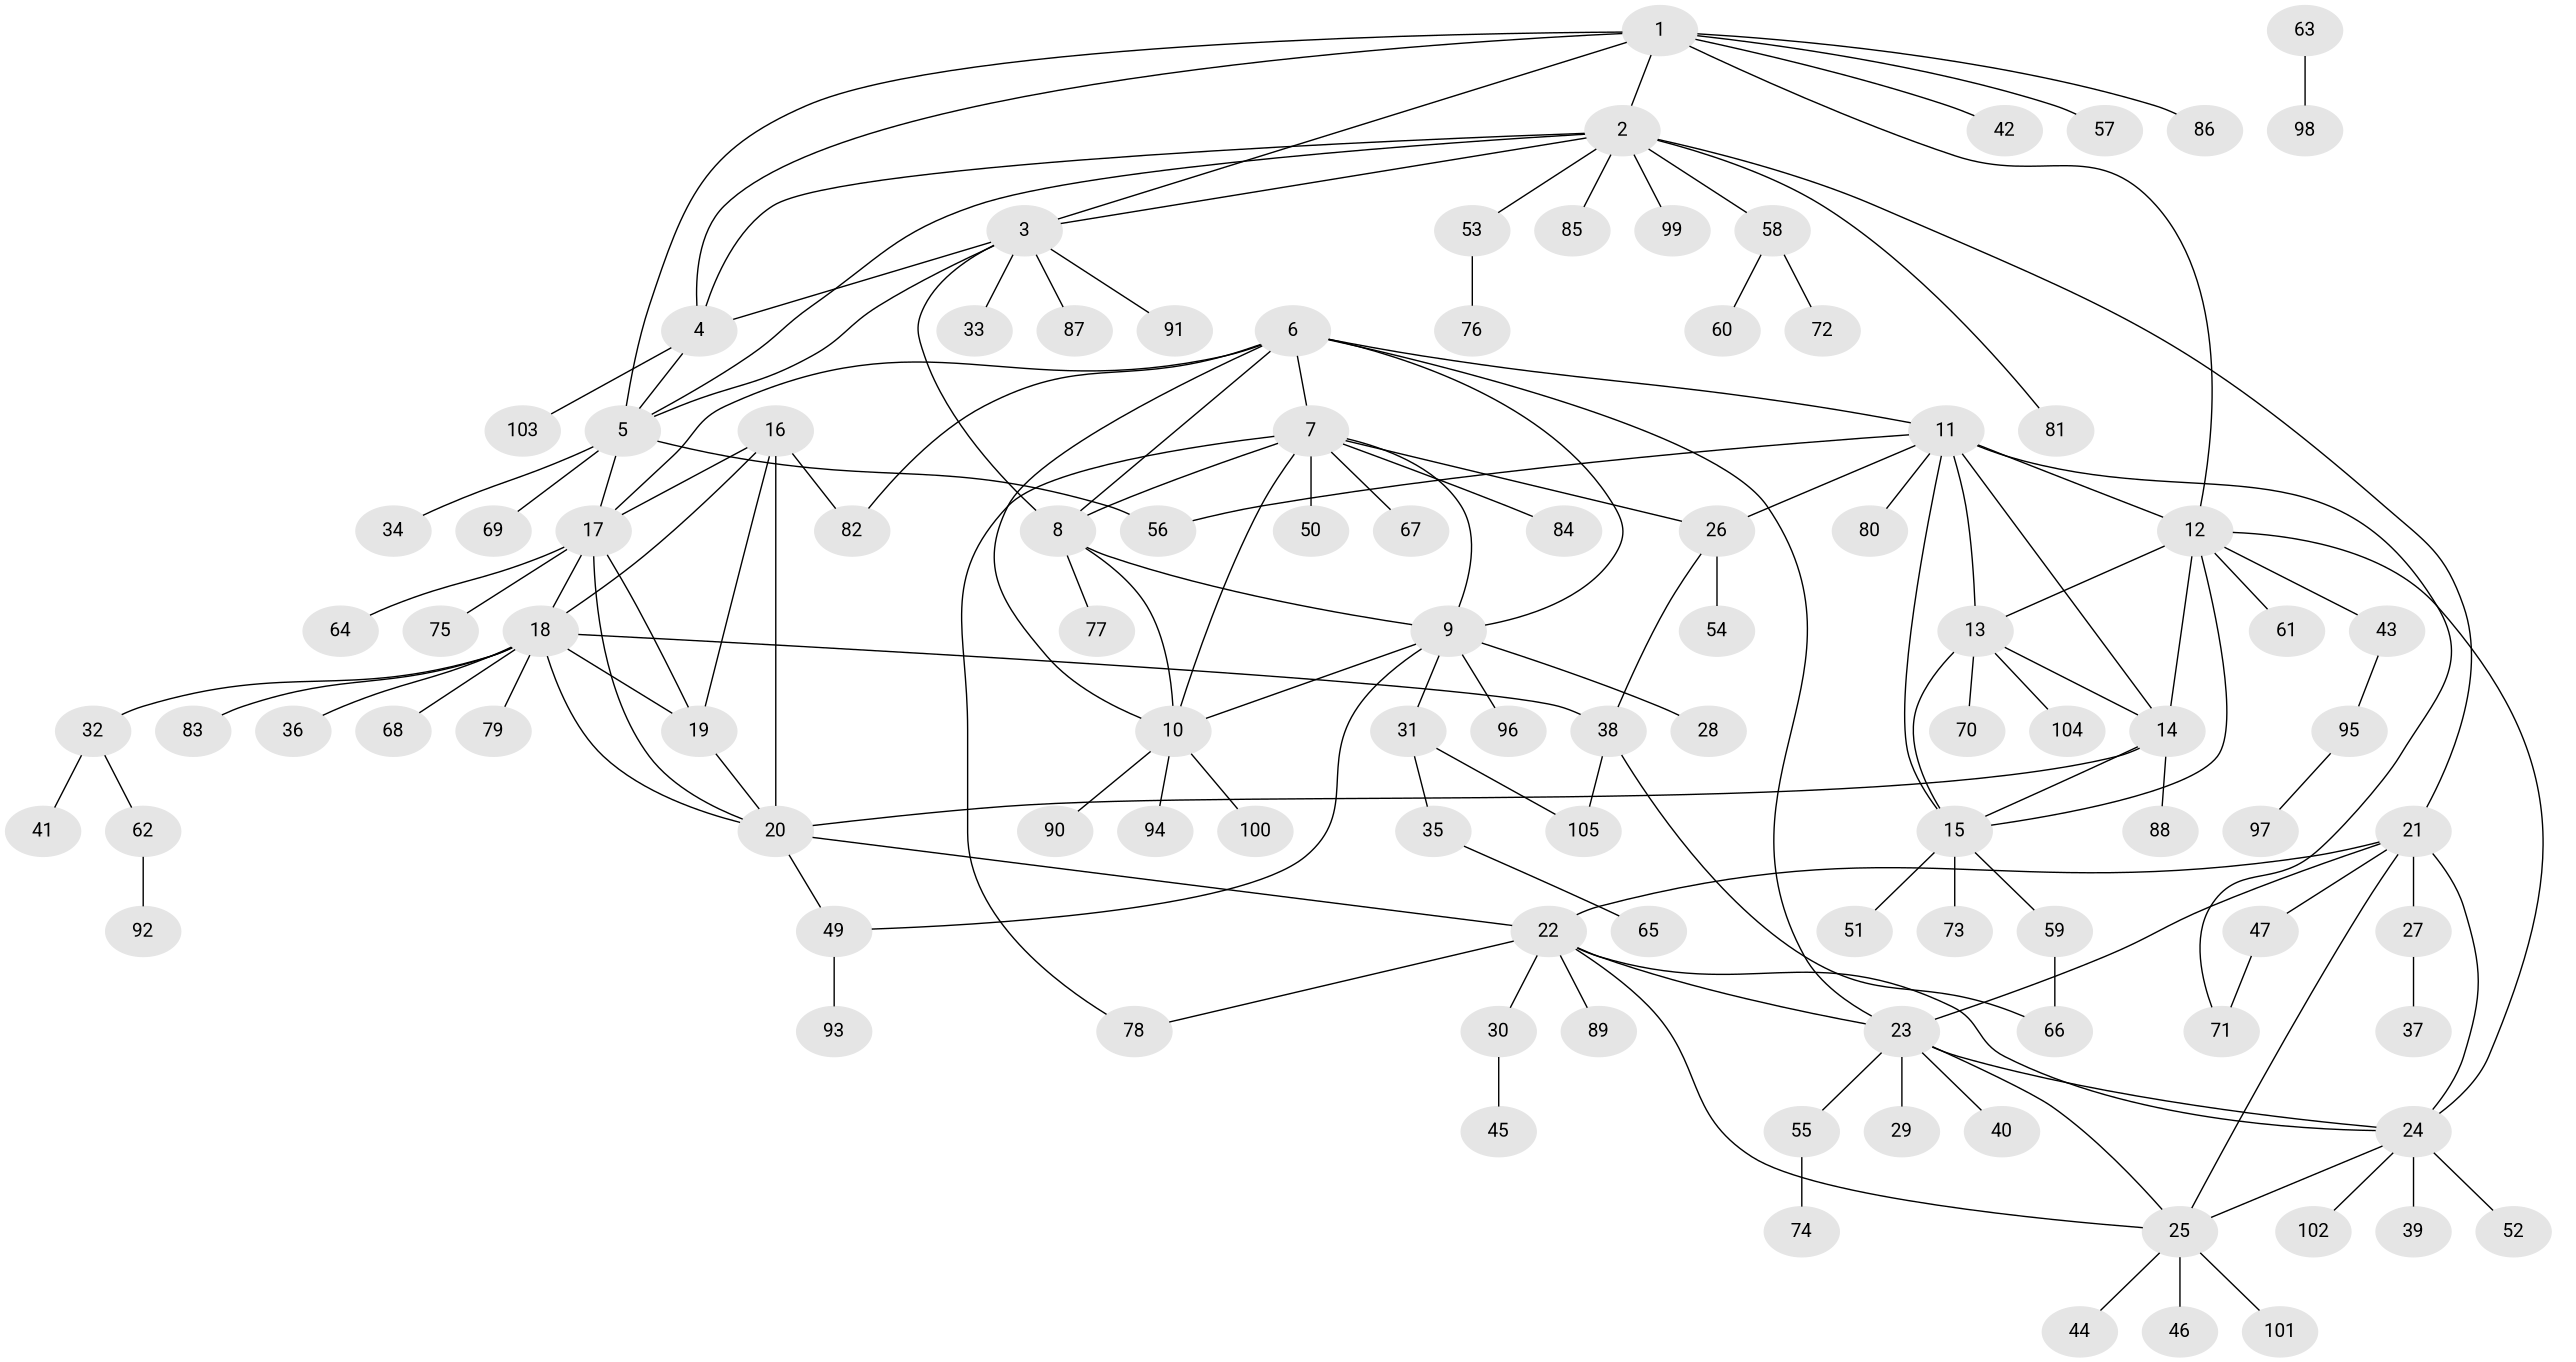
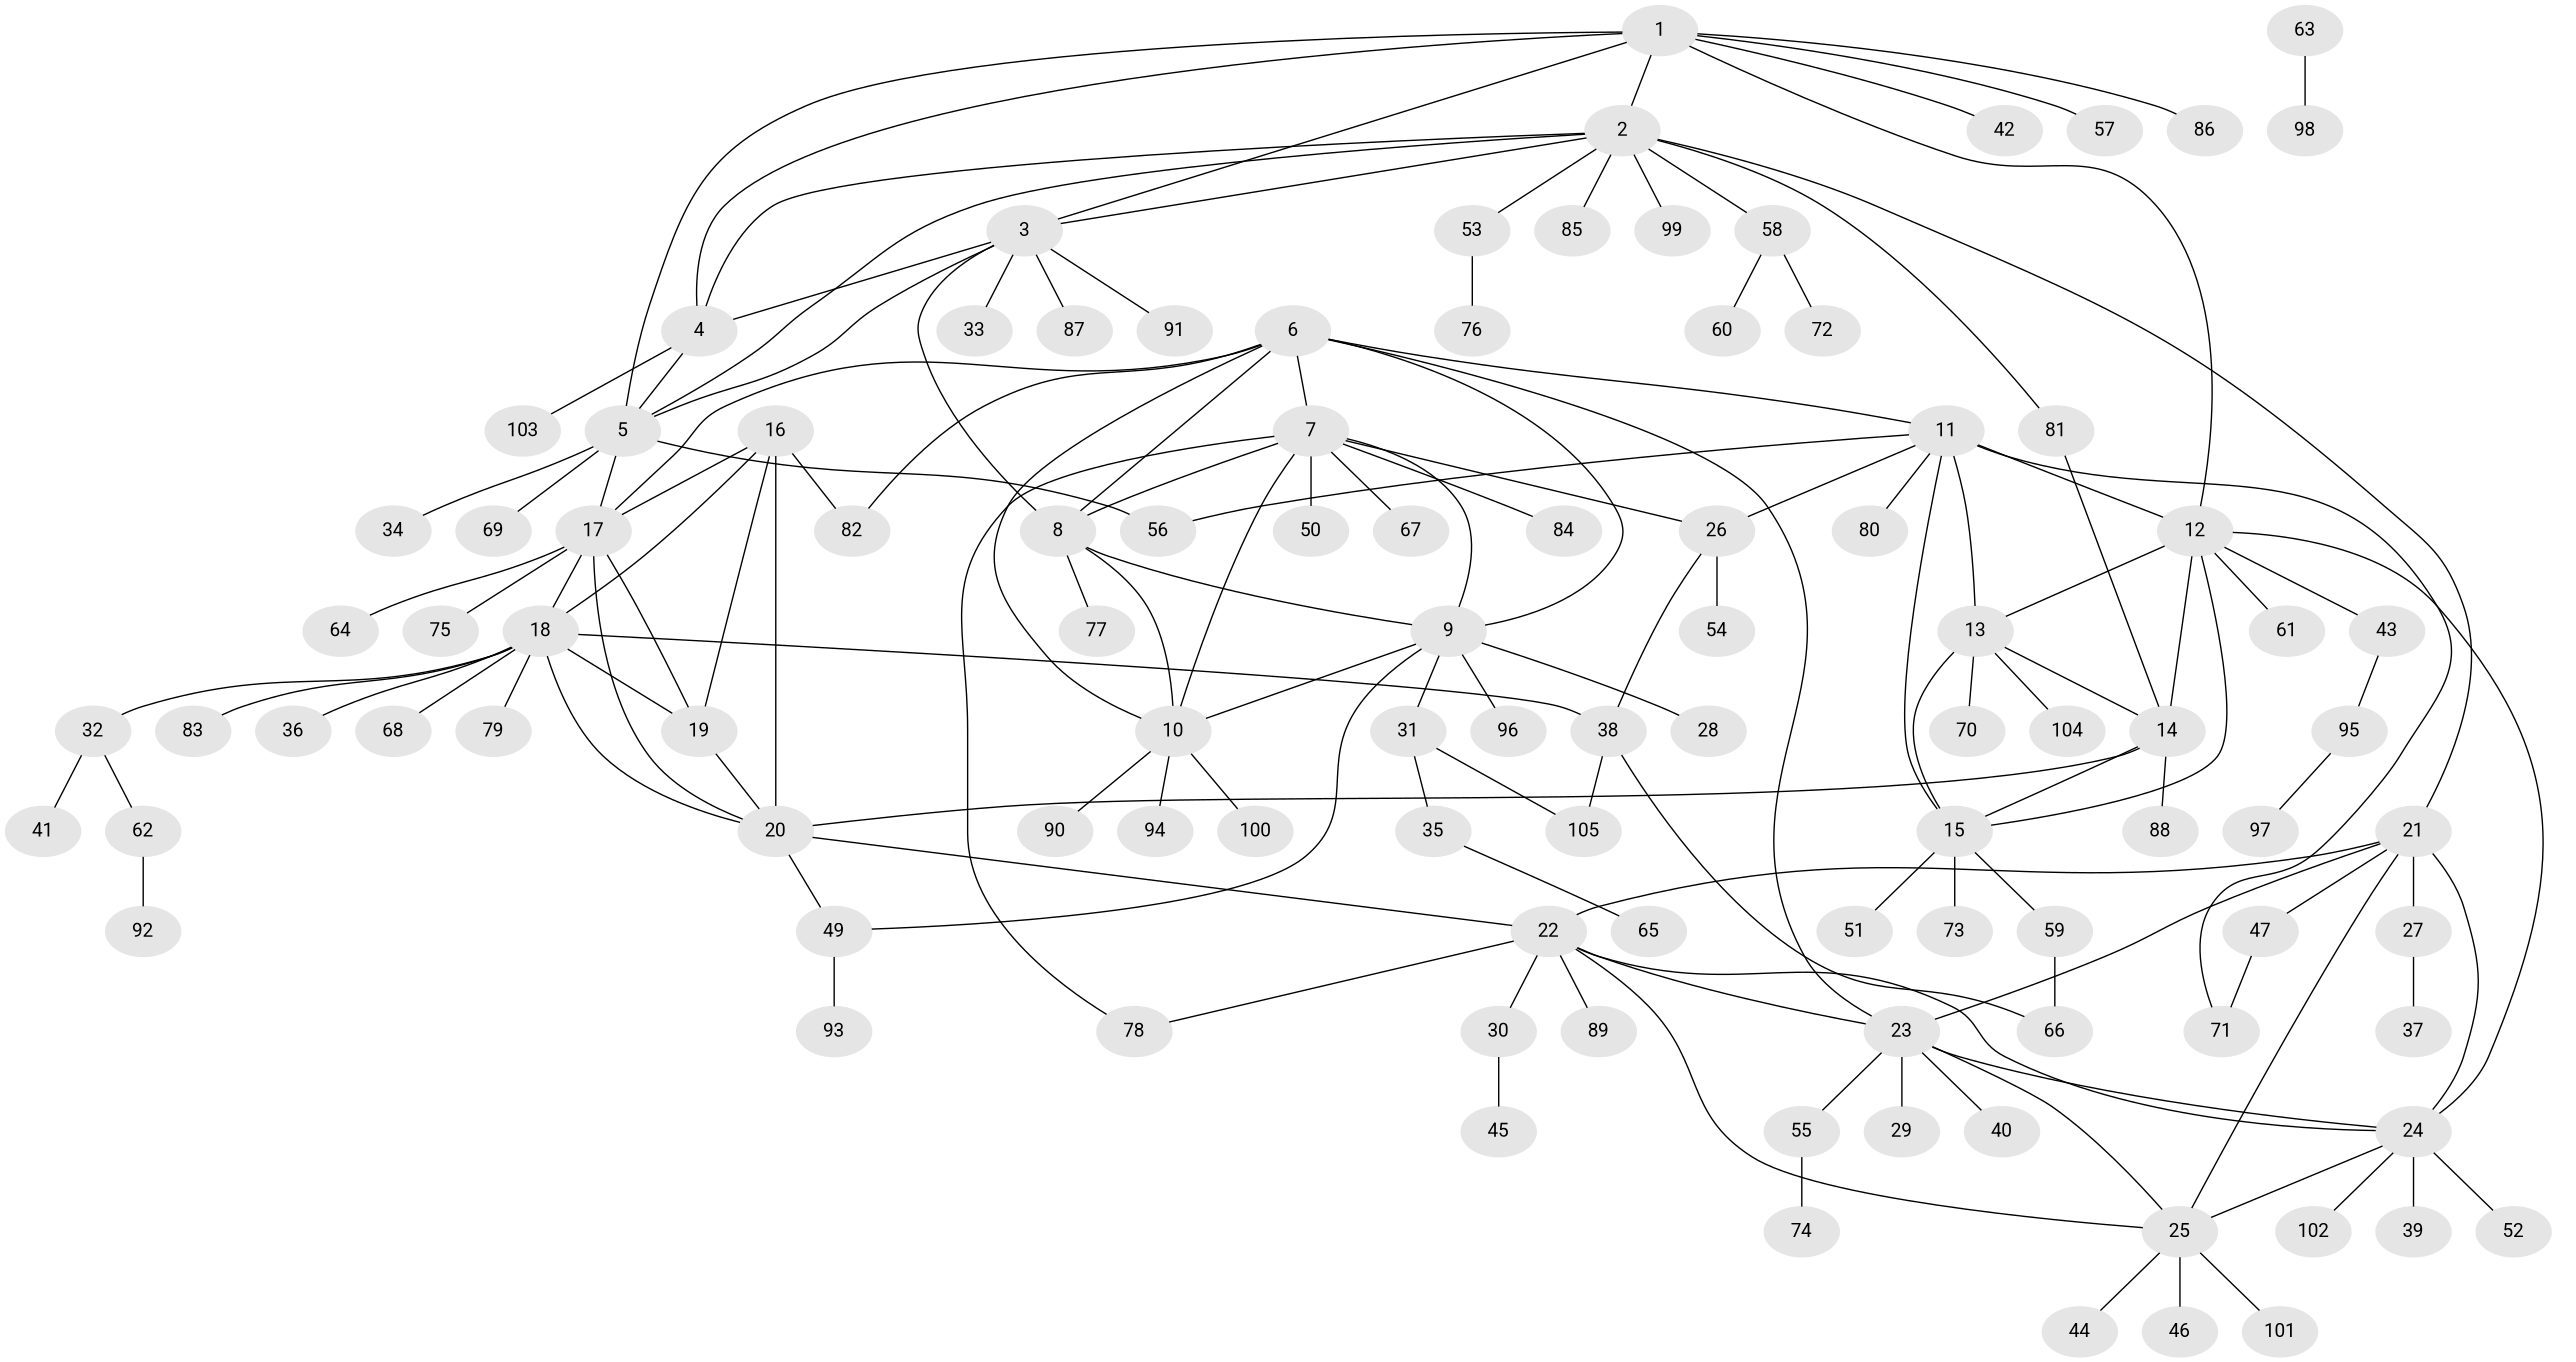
edge "11" -- "14": now "81" -- "14"
